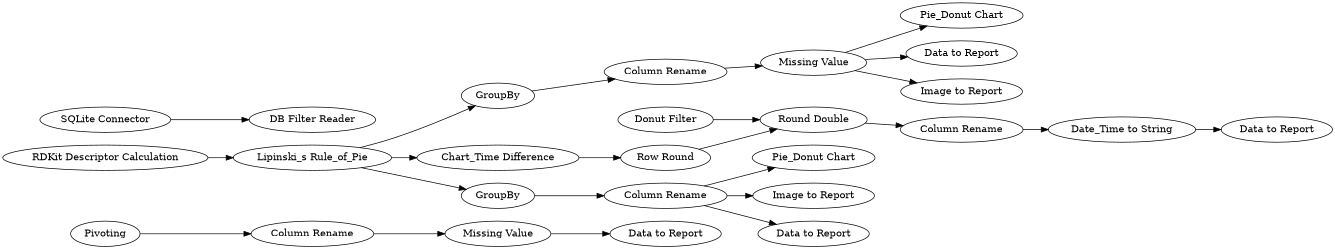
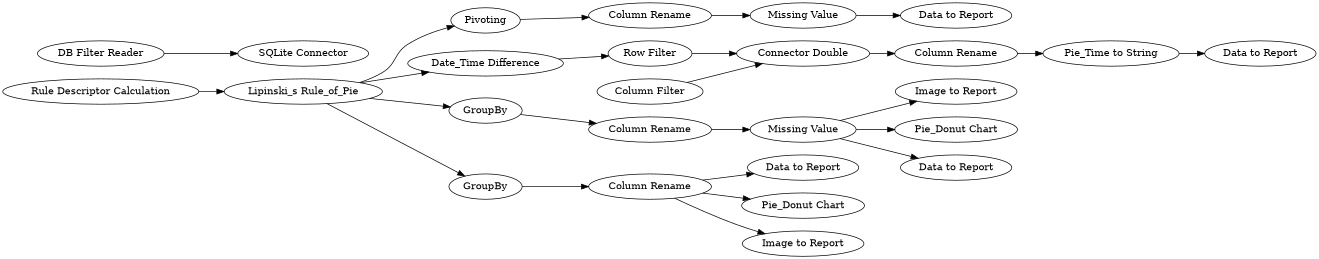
edge "Lipinski_s Rule_of_Pie" -> "Pivoting": added
edge "SQLite Connector" -> "DB Filter Reader": reversed
node "Donut Filter": label "Donut Filter" -> "Column Filter"
node "Round Double": label "Round Double" -> "Connector Double"
node "Date_Time to String": label "Date_Time to String" -> "Pie_Time to String"
node "RDKit Descriptor Calculation": label "RDKit Descriptor Calculation" -> "Rule Descriptor Calculation"
node "Chart_Time Difference": label "Chart_Time Difference" -> "Date_Time Difference"
node "Row Round": label "Row Round" -> "Row Filter"
